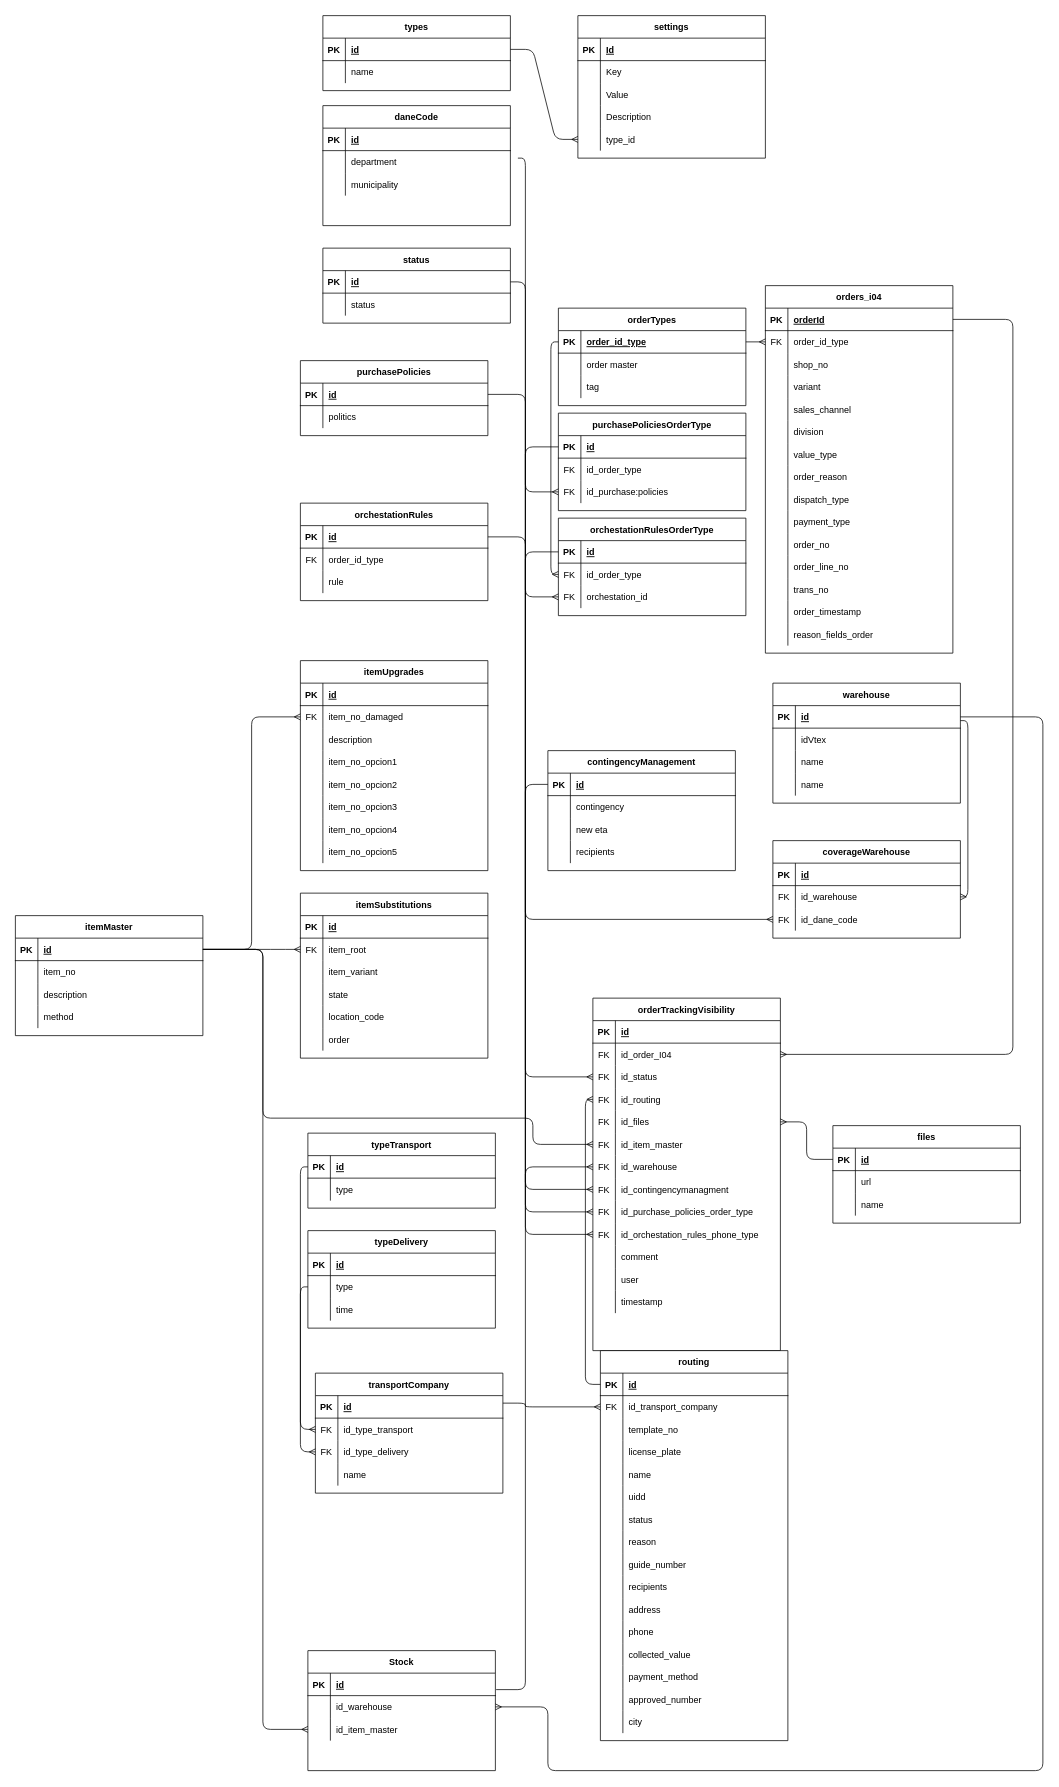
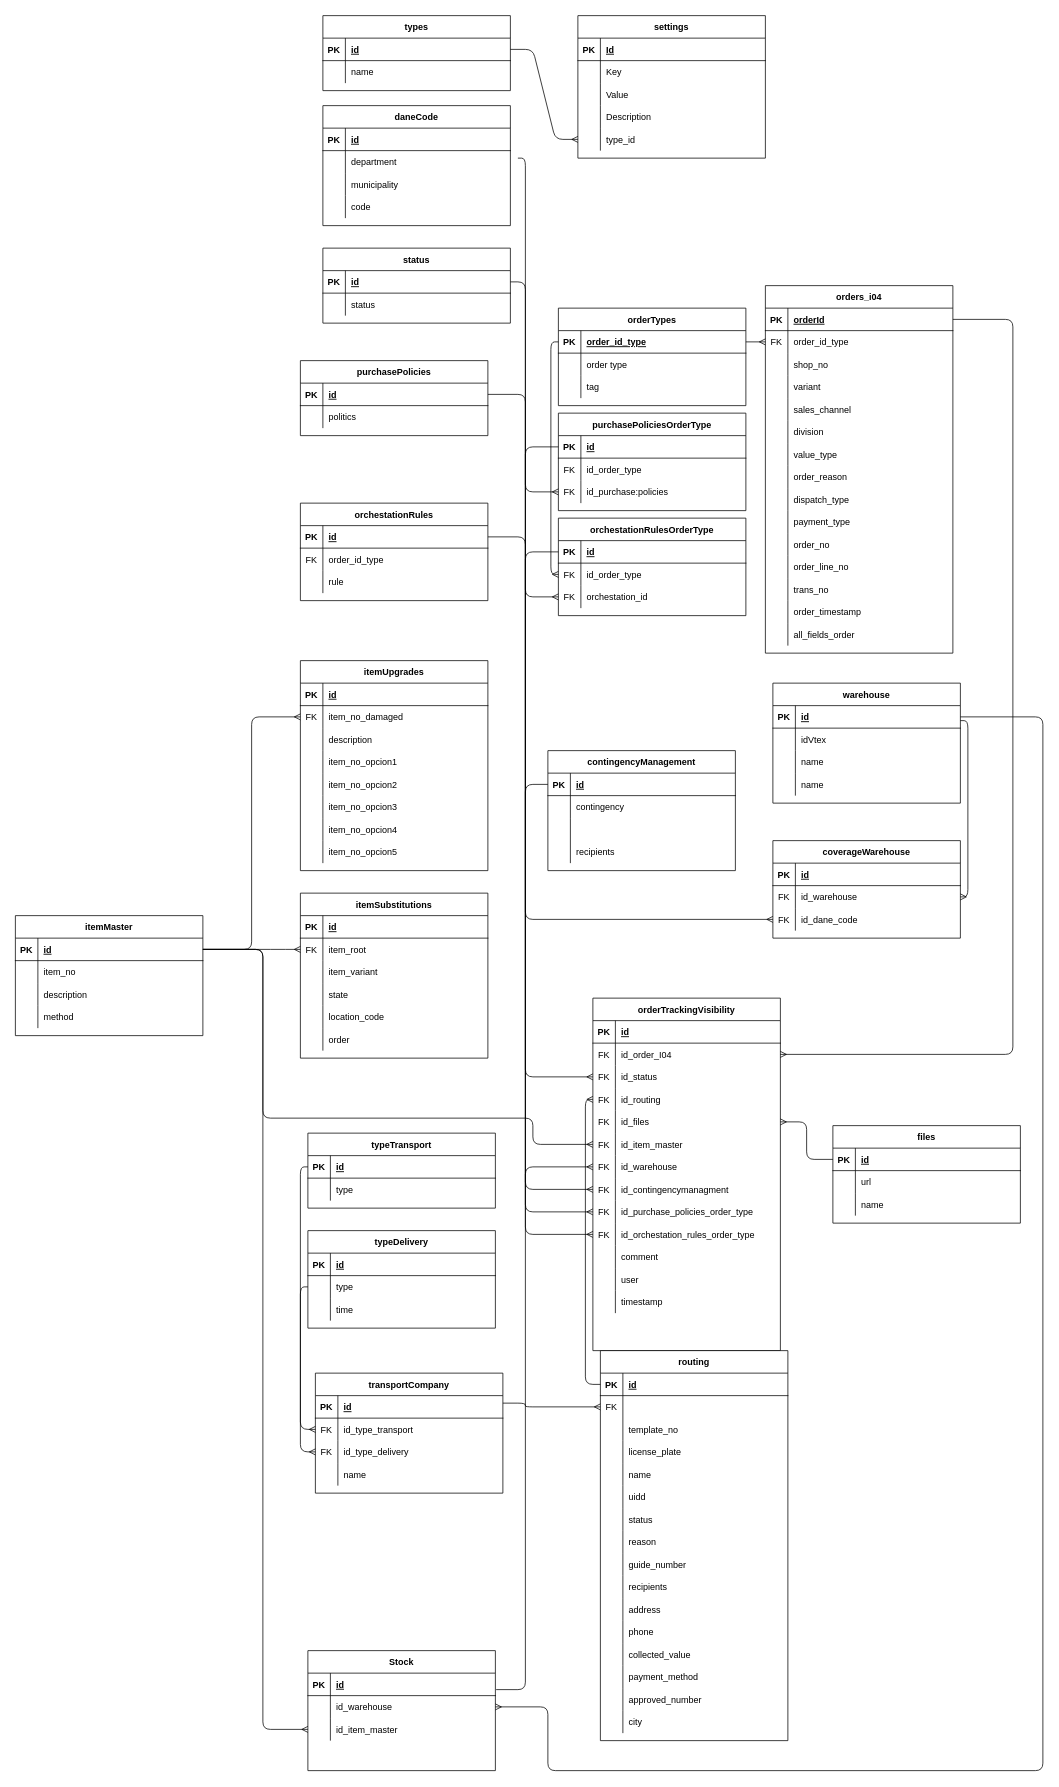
node "code": added
node "order master": label "order master" -> "order type"
node "reason_fields_order": label "reason_fields_order" -> "all_fields_order"
node "new eta": removed
node "id_orchestation_rules_phone_type": label "id_orchestation_rules_phone_type" -> "id_orchestation_rules_order_type"
node "id_transport_company": removed
